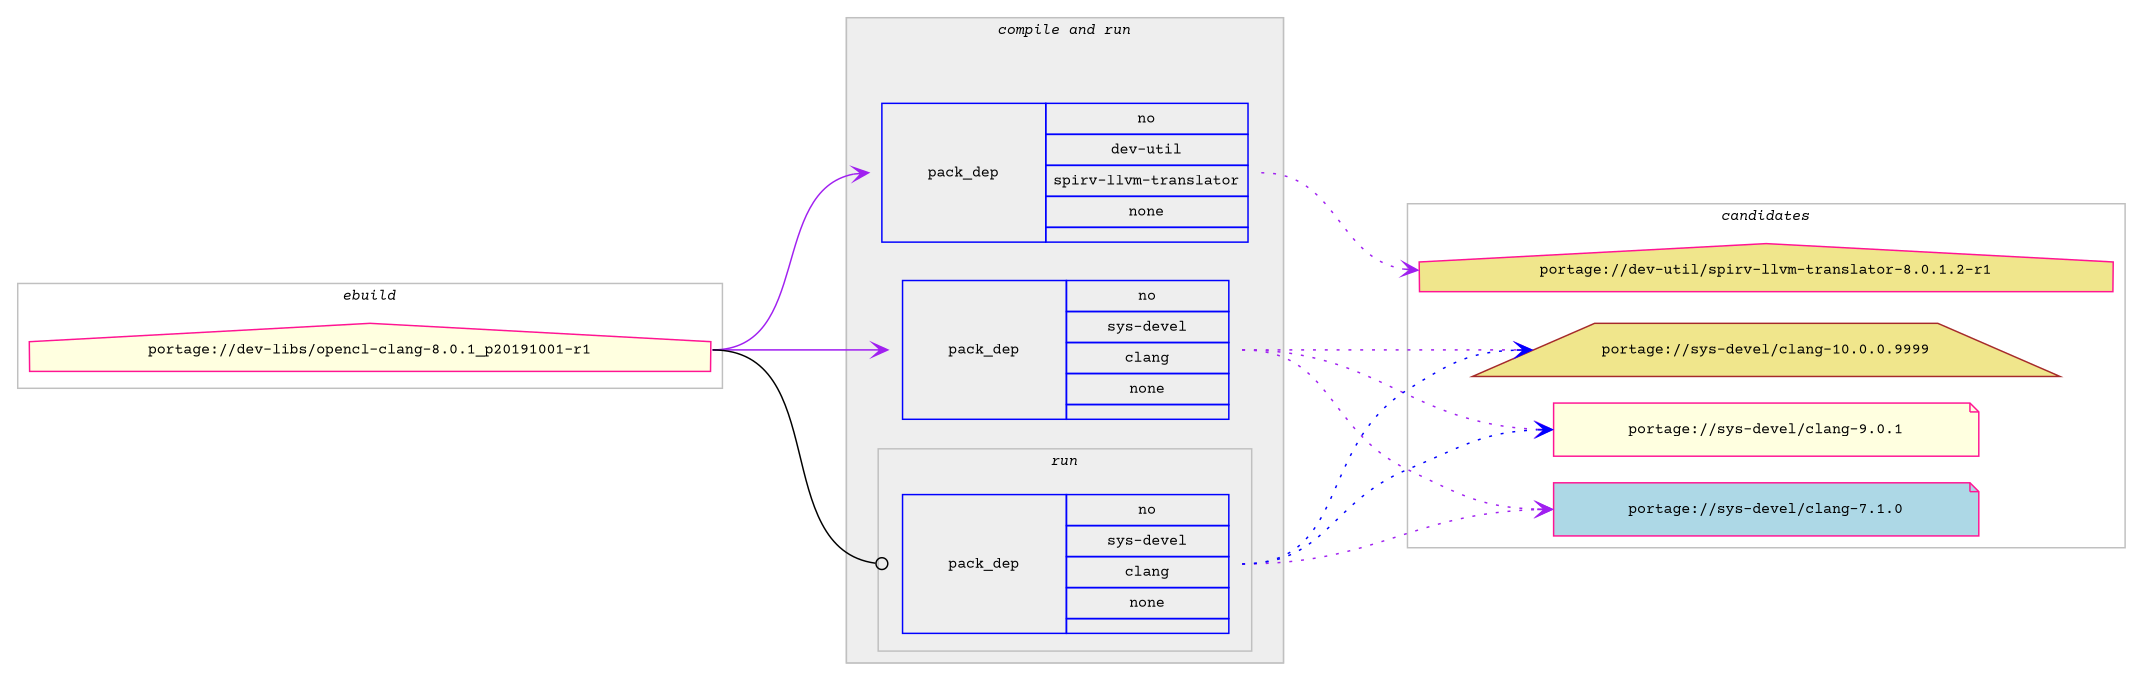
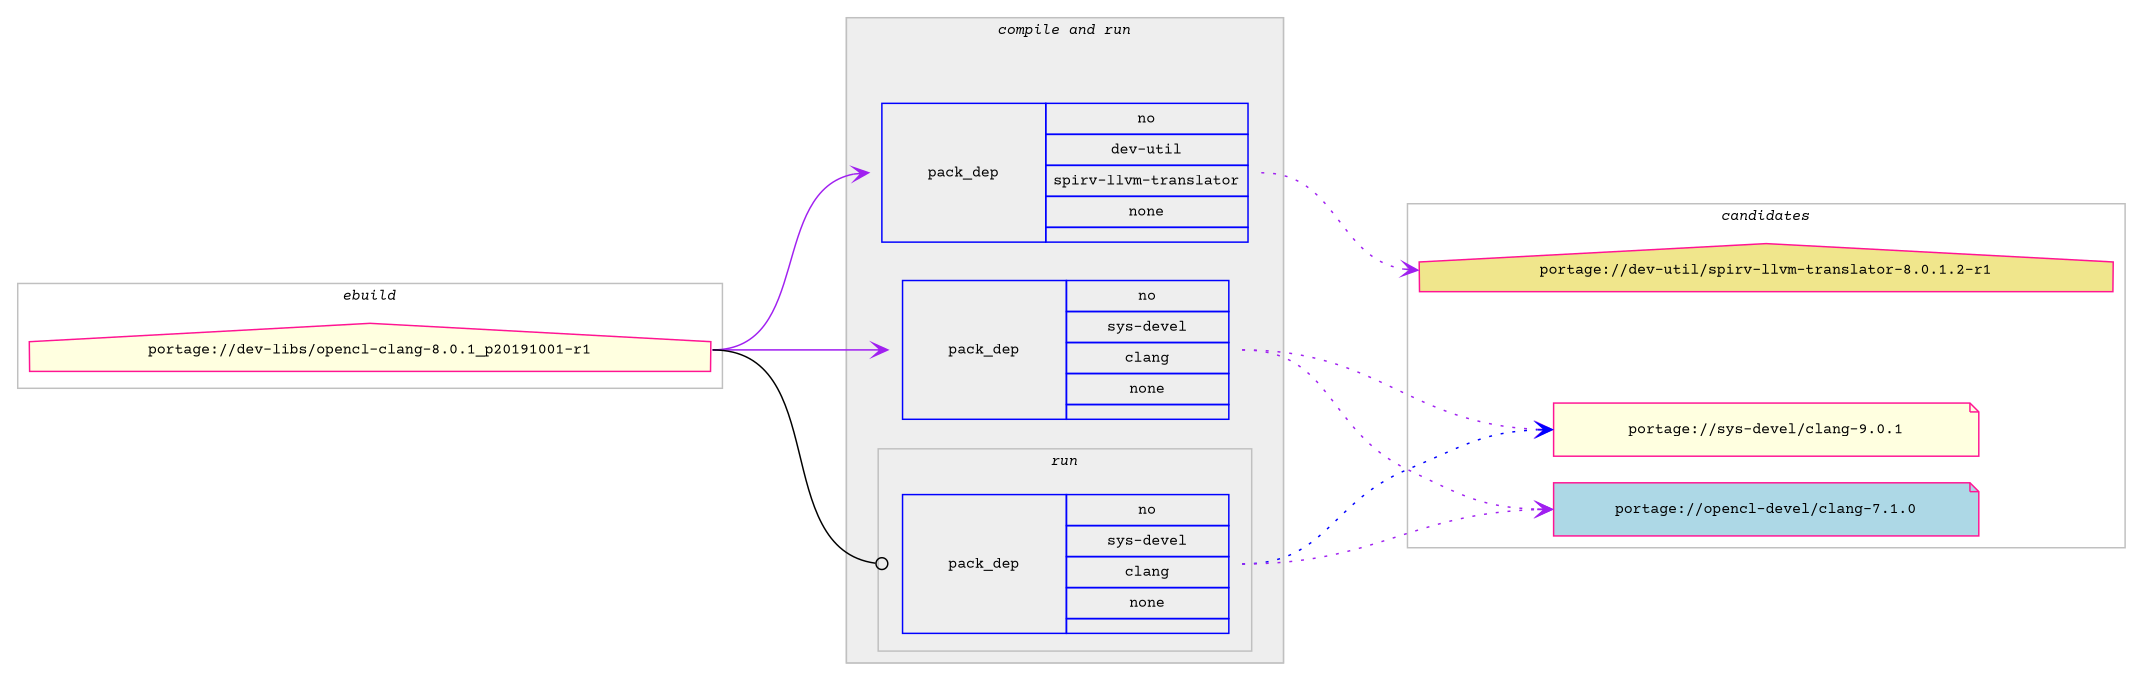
node "portage://sys-devel/clang-10.0.0.9999": removed
node "portage://sys-devel/clang-7.1.0": label "portage://sys-devel/clang-7.1.0" -> "portage://opencl-devel/clang-7.1.0"
